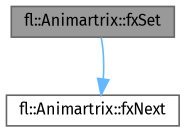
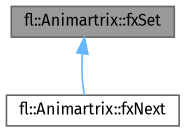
edge "fl::Animartrix::fxSet" -> "fl::Animartrix::fxNext": reversed
